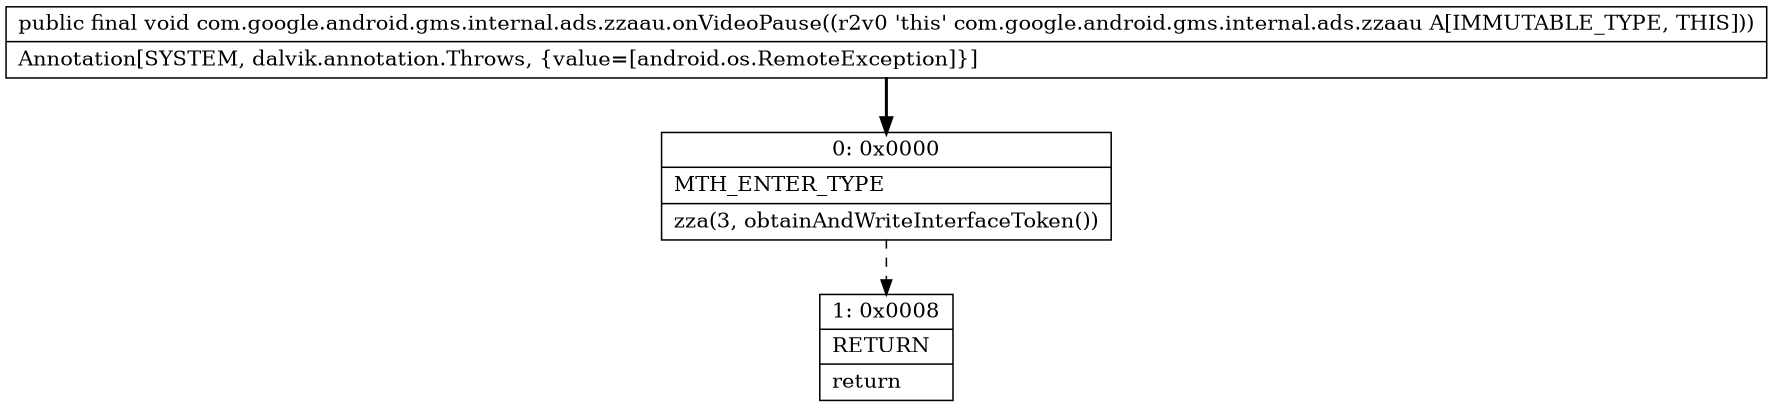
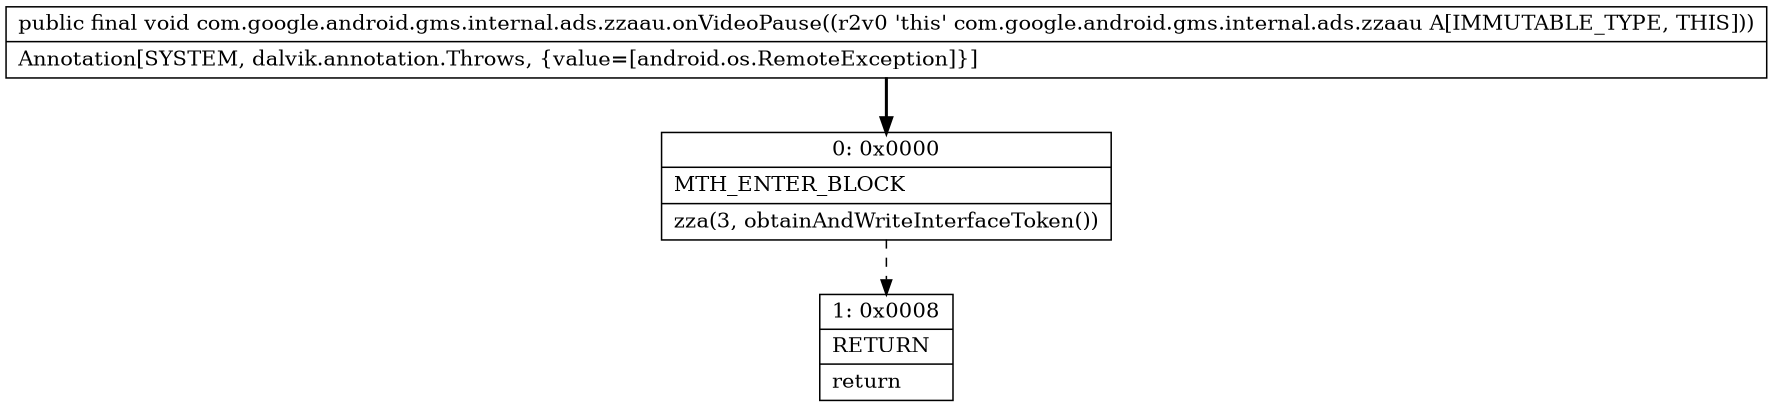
node "0: 0x0000": text "MTH_ENTER_TYPE" -> "MTH_ENTER_BLOCK"
